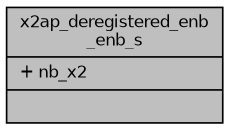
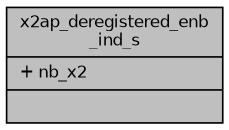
node "x2ap_deregistered_enb": text "_enb_s" -> "_ind_s"
